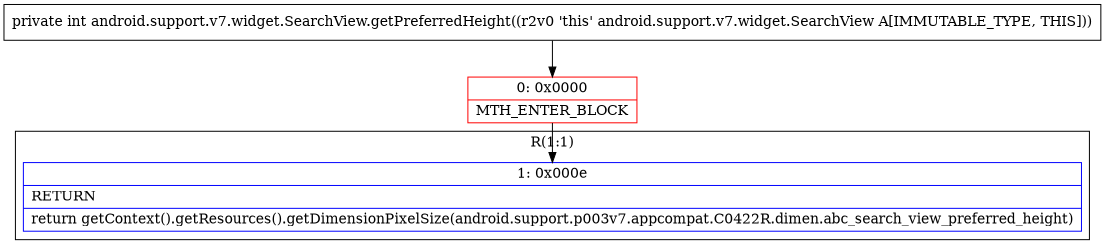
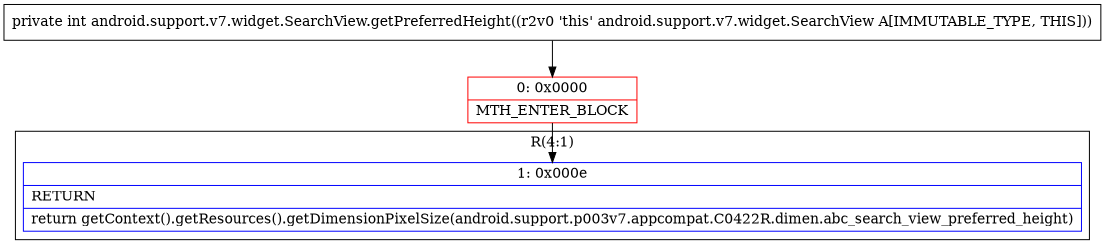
cluster "R(1:1)": label "R(1:1)" -> "R(4:1)"
